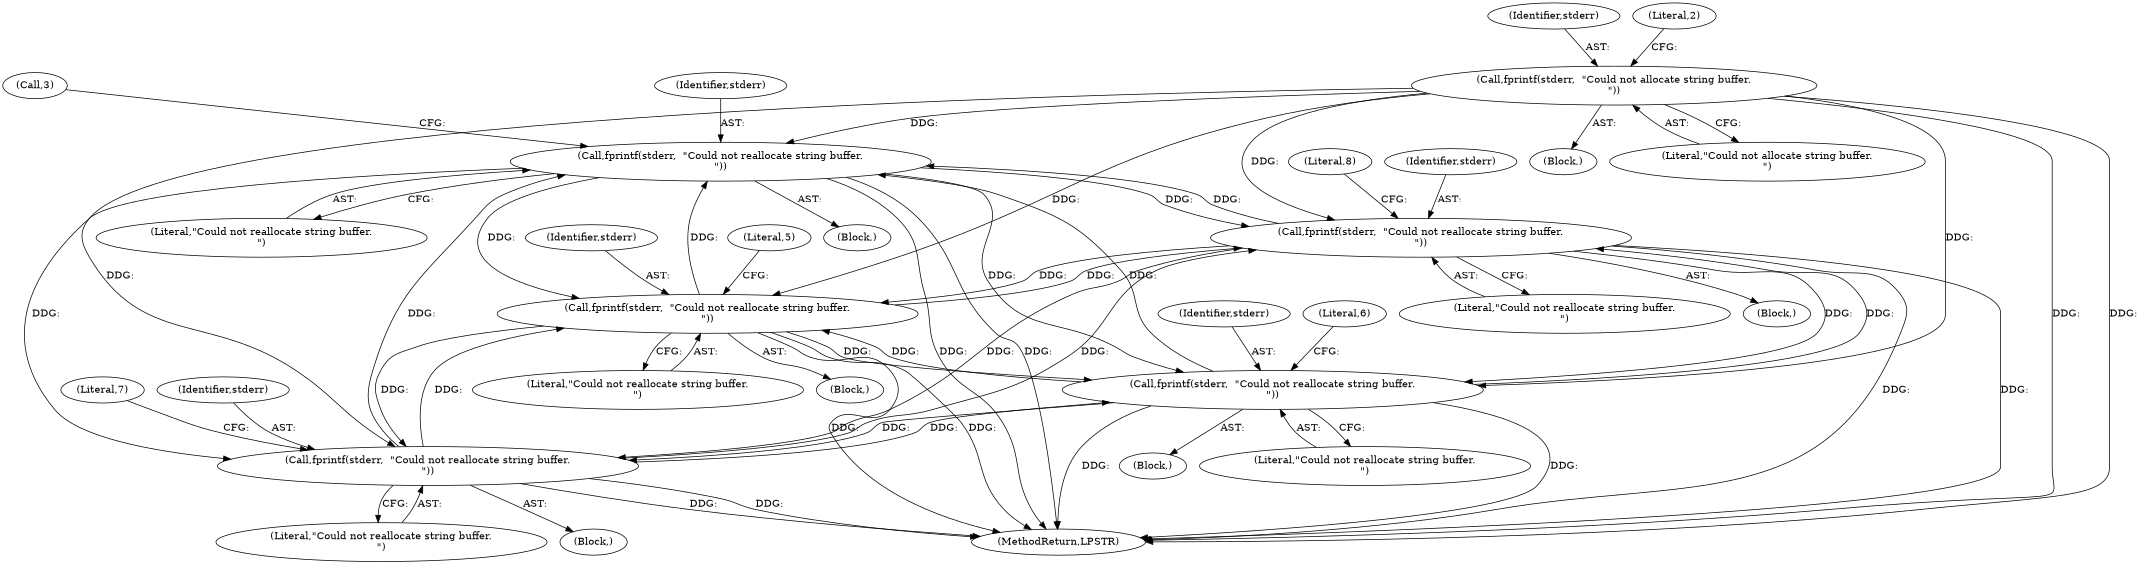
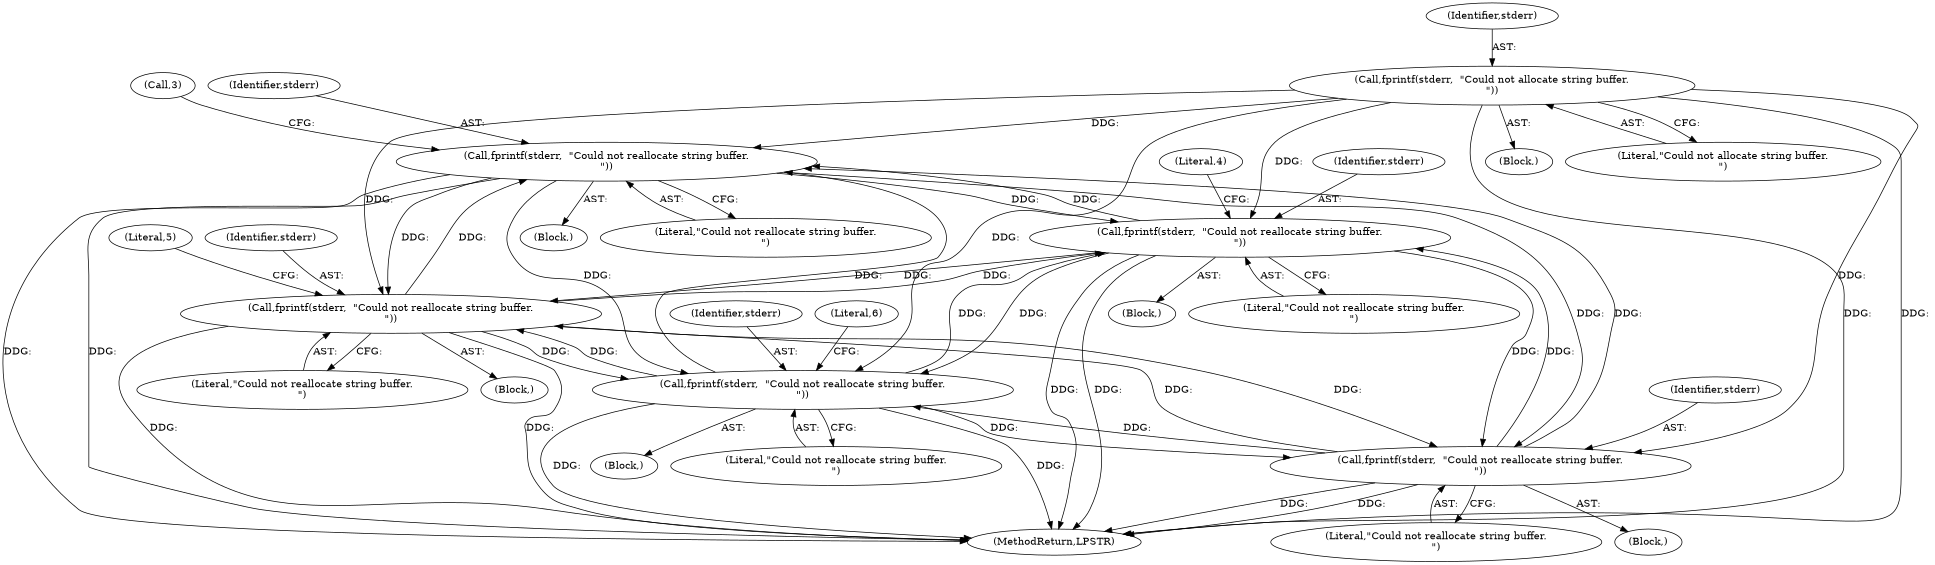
node "(Literal,2)": removed
node "(Literal,8)": label "(Literal,8)" -> "(Literal,4)"
node "(Literal,7)": removed
